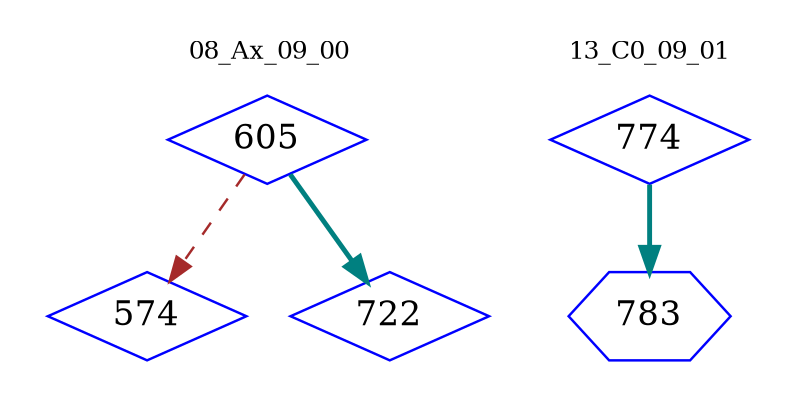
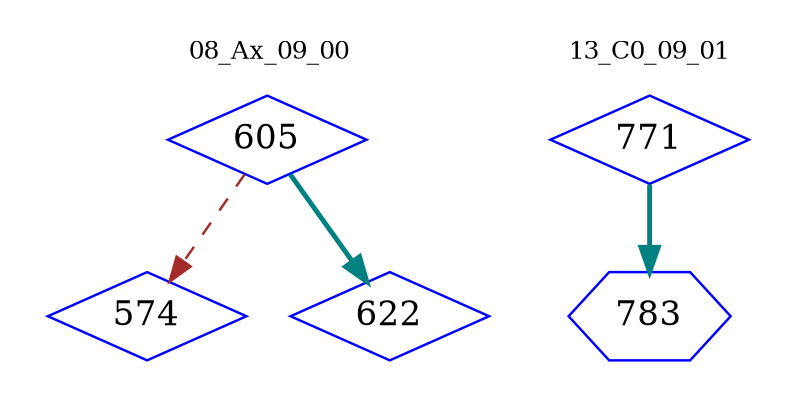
node "774": label "774" -> "771"
node "722": label "722" -> "622"
